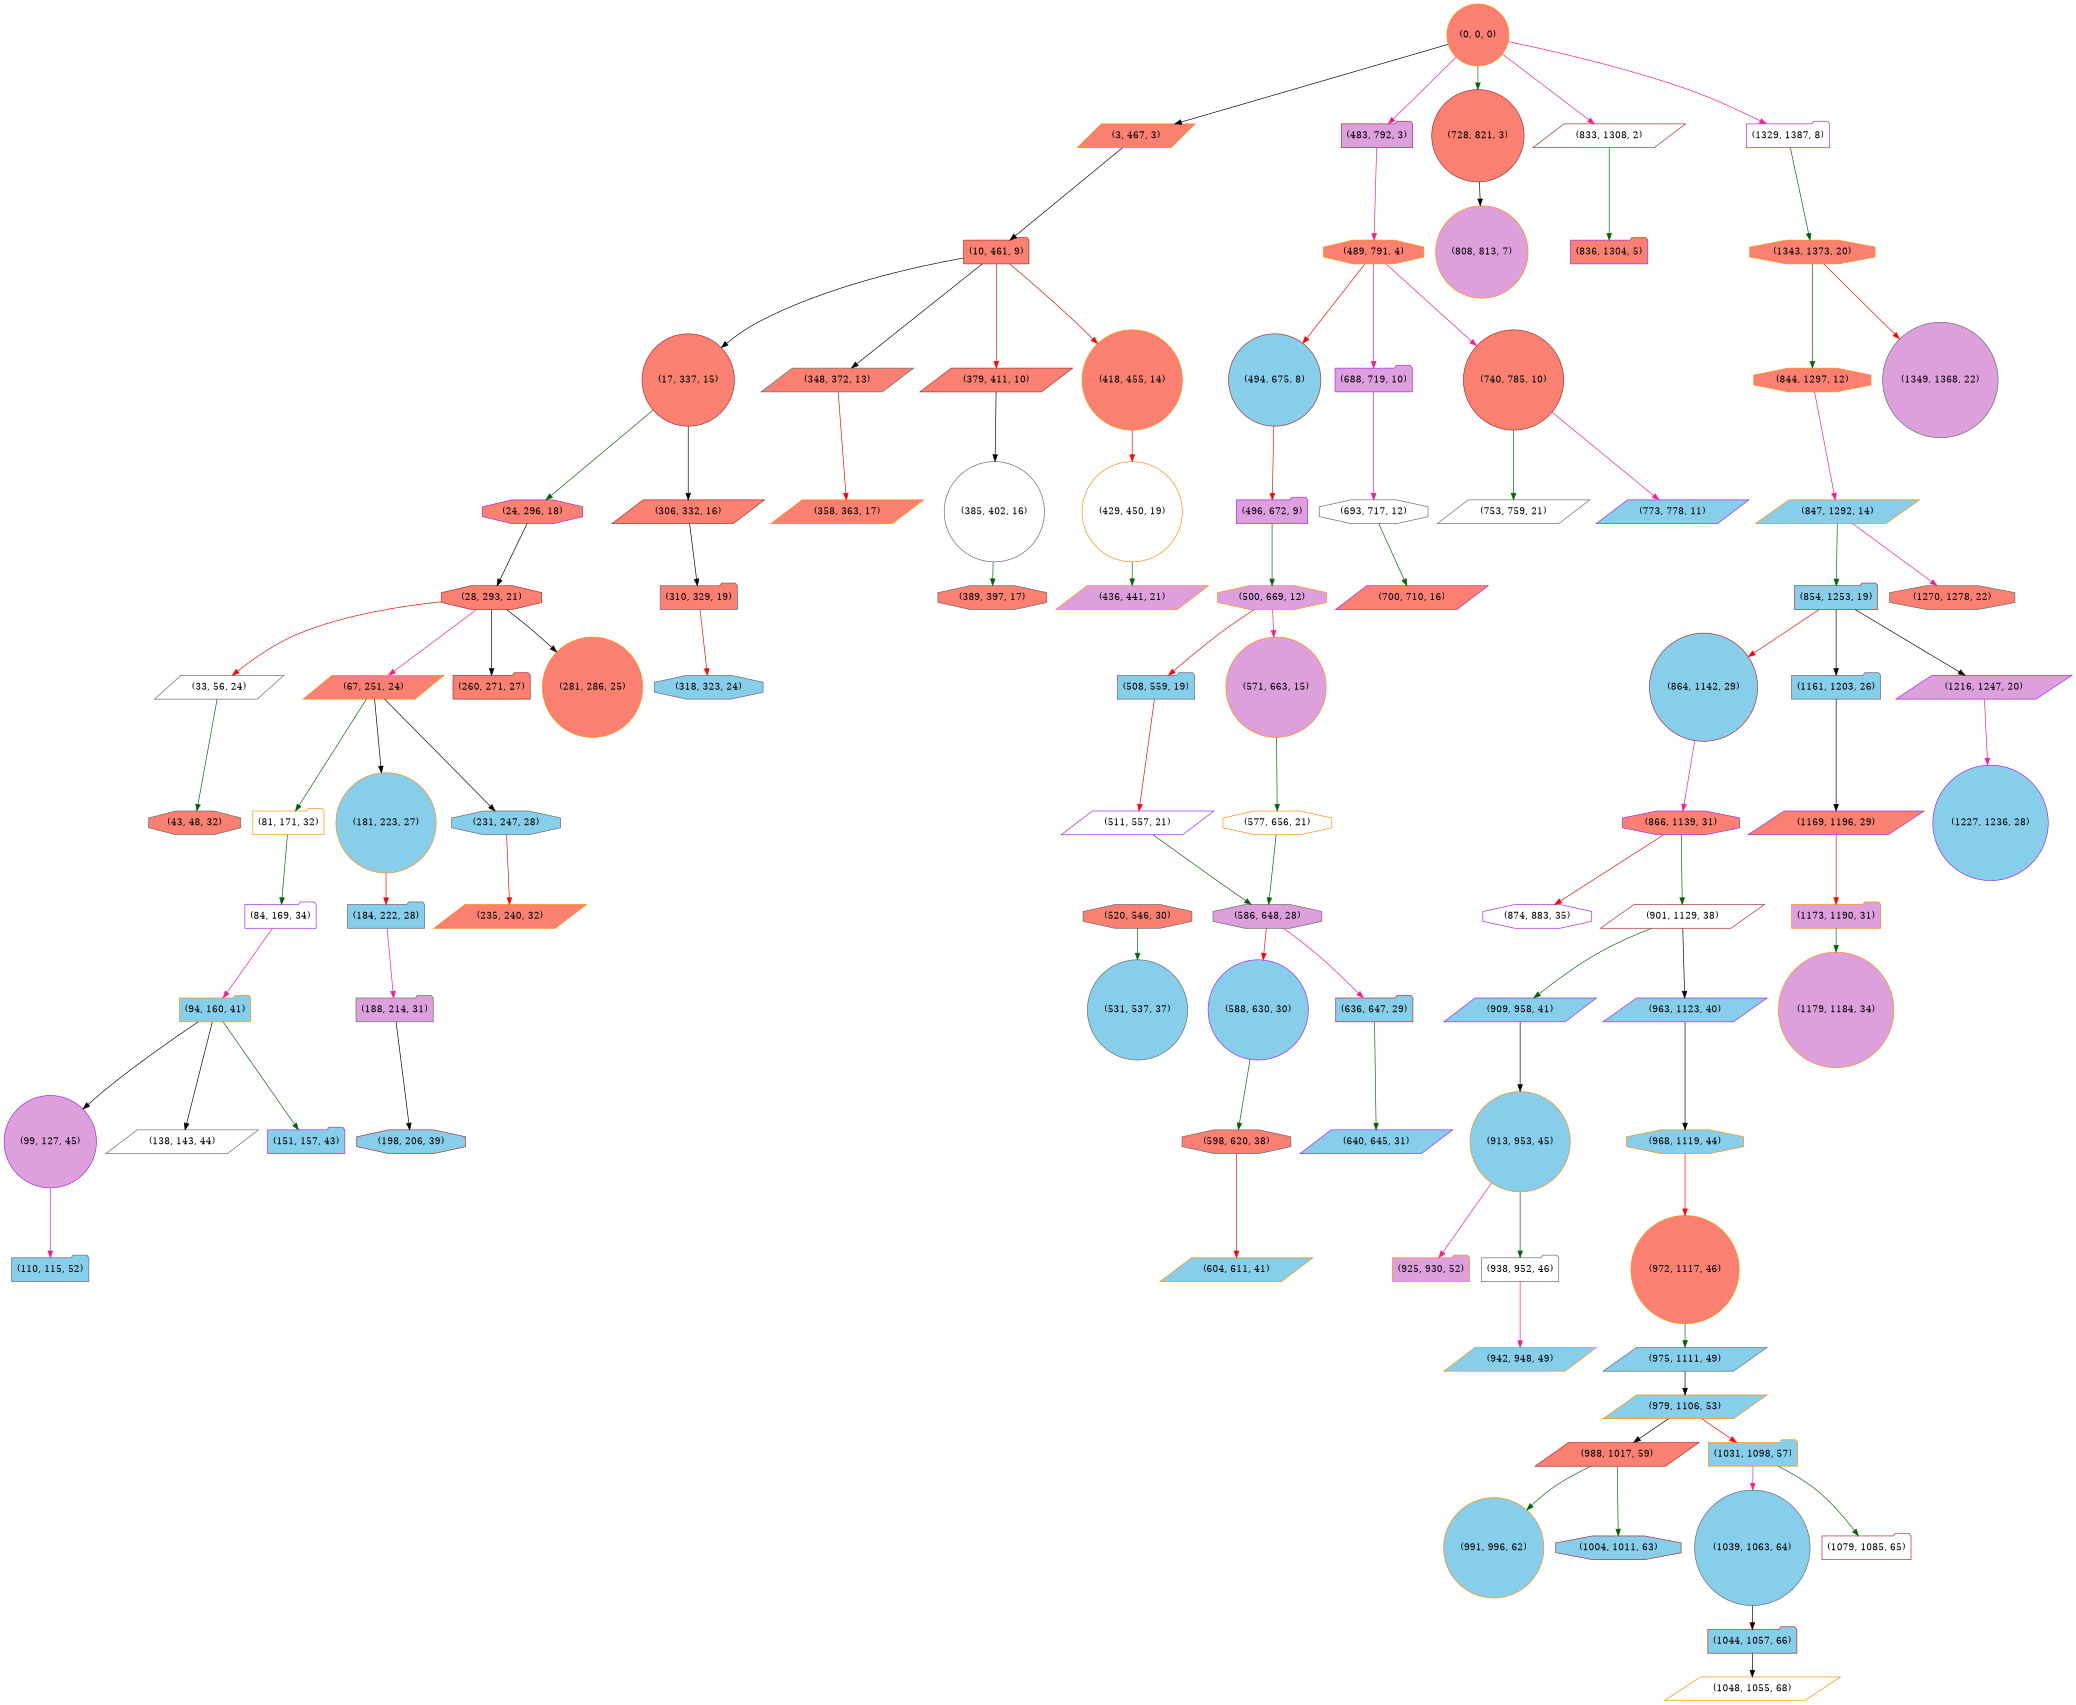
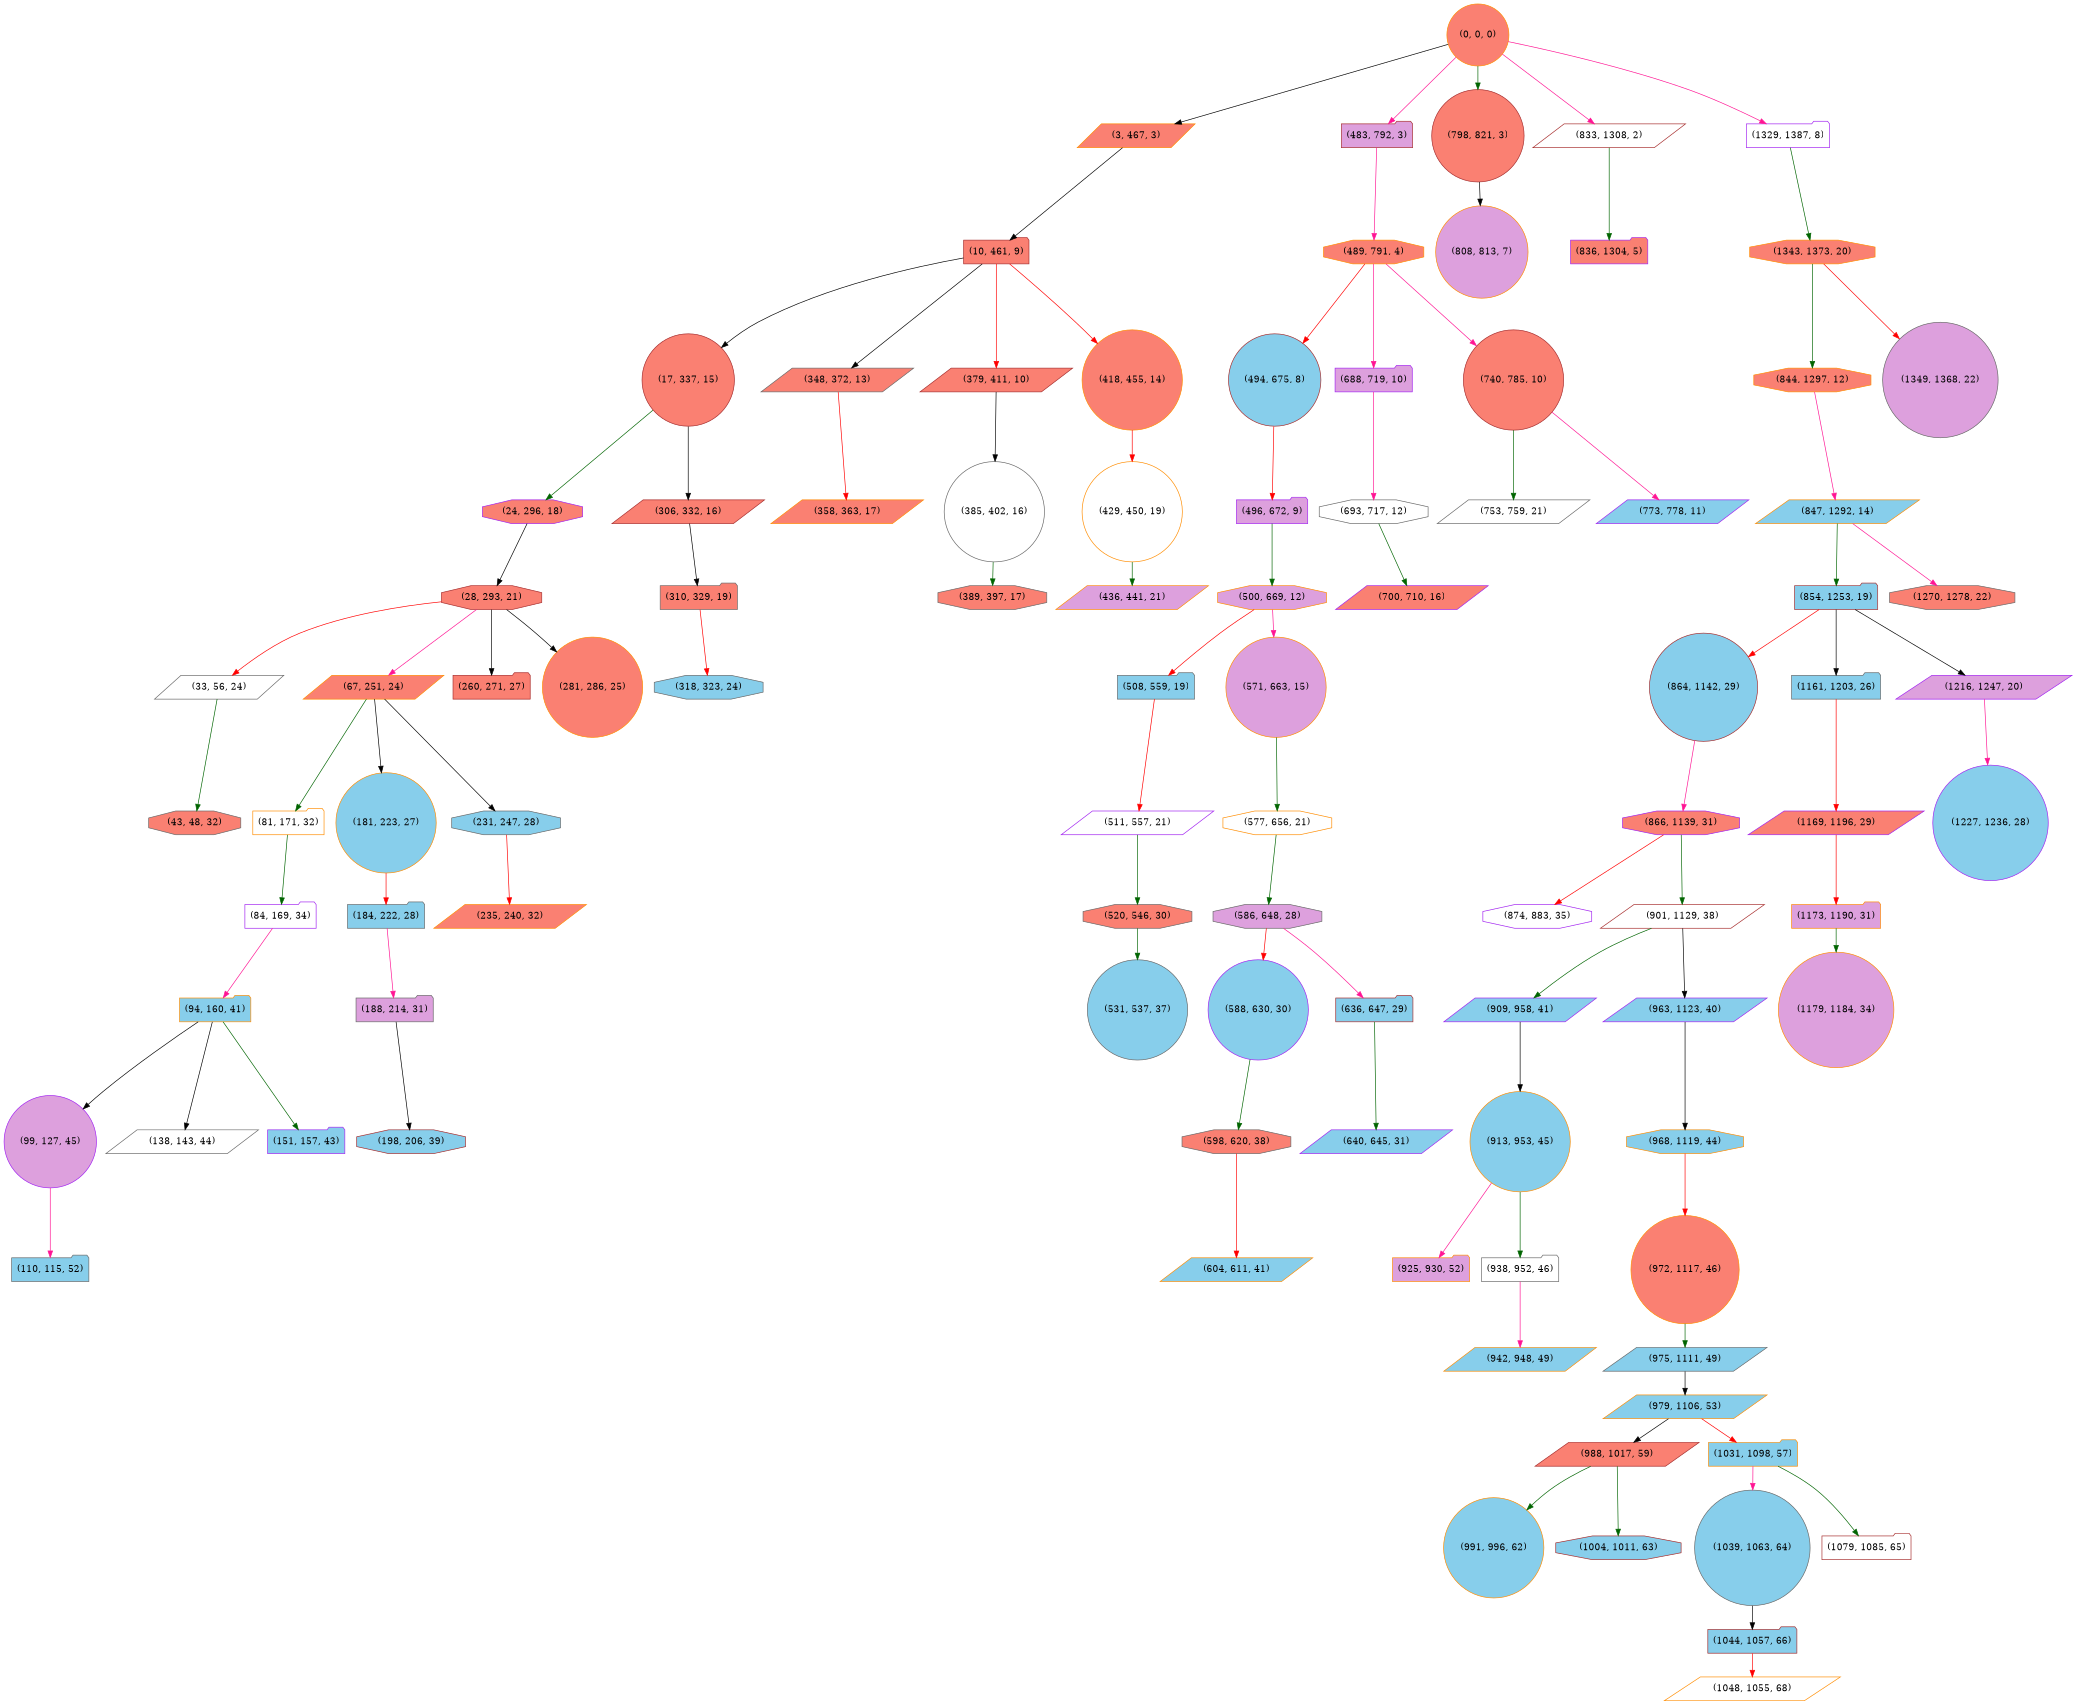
node "(728, 821, 3)": label "(728, 821, 3)" -> "(798, 821, 3)"
edge "(1161, 1203, 26)" -> "(1169, 1196, 29)": color black -> red
edge "(511, 557, 21)" -> "(586, 648, 28)": now "(511, 557, 21)" -> "(520, 546, 30)"
edge "(1044, 1057, 66)" -> "(1048, 1055, 68)": color black -> red
